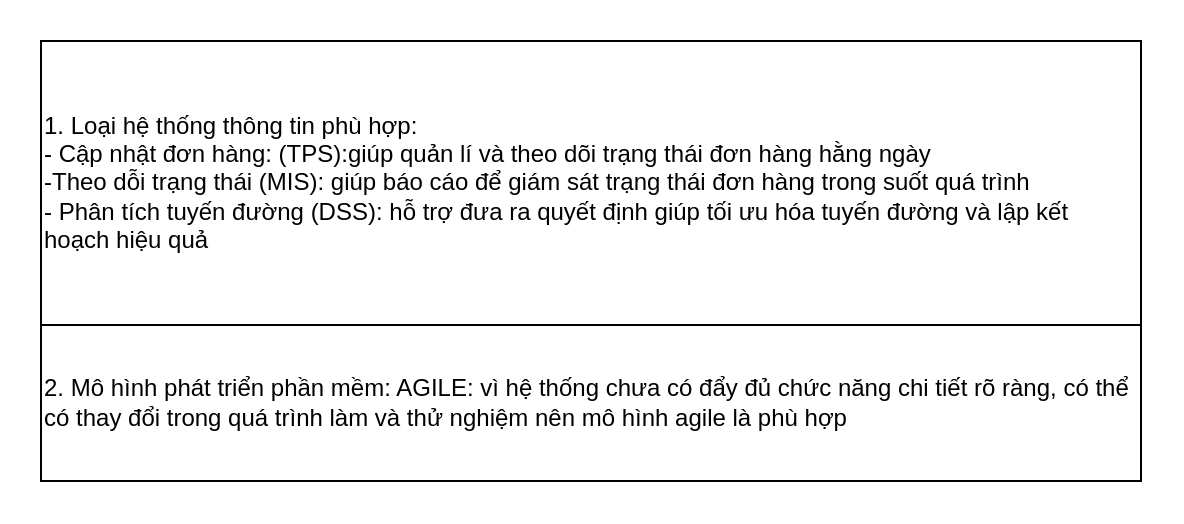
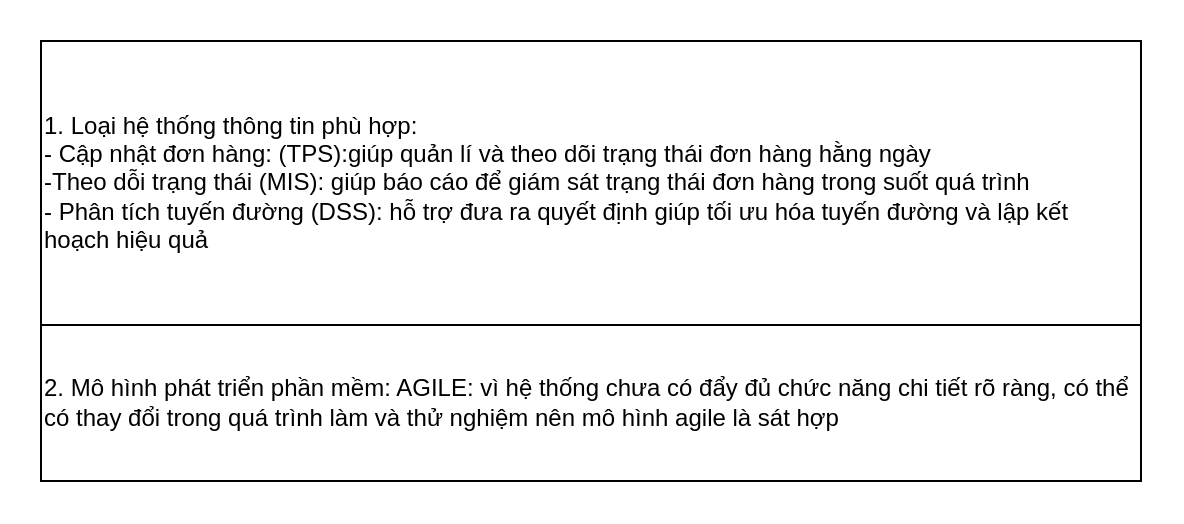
node "2. Mô hình phát triển phần mềm: AGILE: vì hệ thống chưa có đẩy đủ chức năng chi tiết rõ ràng, có thể có thay đổi trong quá trình làm và thử nghiệm nên mô hình agile là phù hợp": label "2. Mô hình phát triển phần mềm: AGILE: vì hệ thống chưa có đẩy đủ chức năng chi tiết rõ ràng, có thể có thay đổi trong quá trình làm và thử nghiệm nên mô hình agile là phù hợp" -> "2. Mô hình phát triển phần mềm: AGILE: vì hệ thống chưa có đẩy đủ chức năng chi tiết rõ ràng, có thể có thay đổi trong quá trình làm và thử nghiệm nên mô hình agile là sát hợp"
